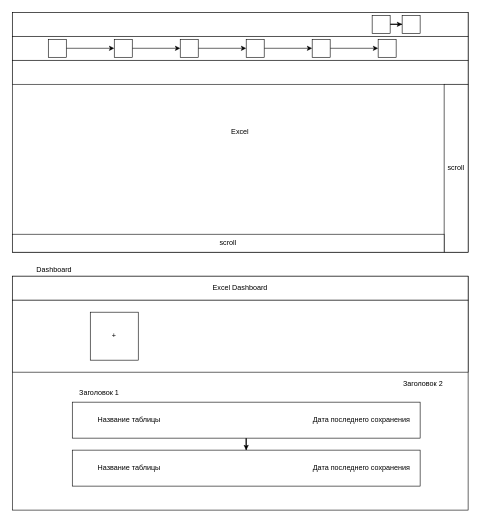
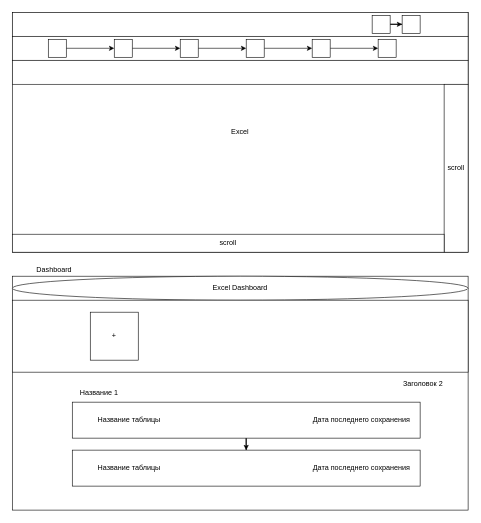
node "Excel Dashboard": shape rectangle -> ellipse
node "Заголовок 1": label "Заголовок 1" -> "Название 1"
